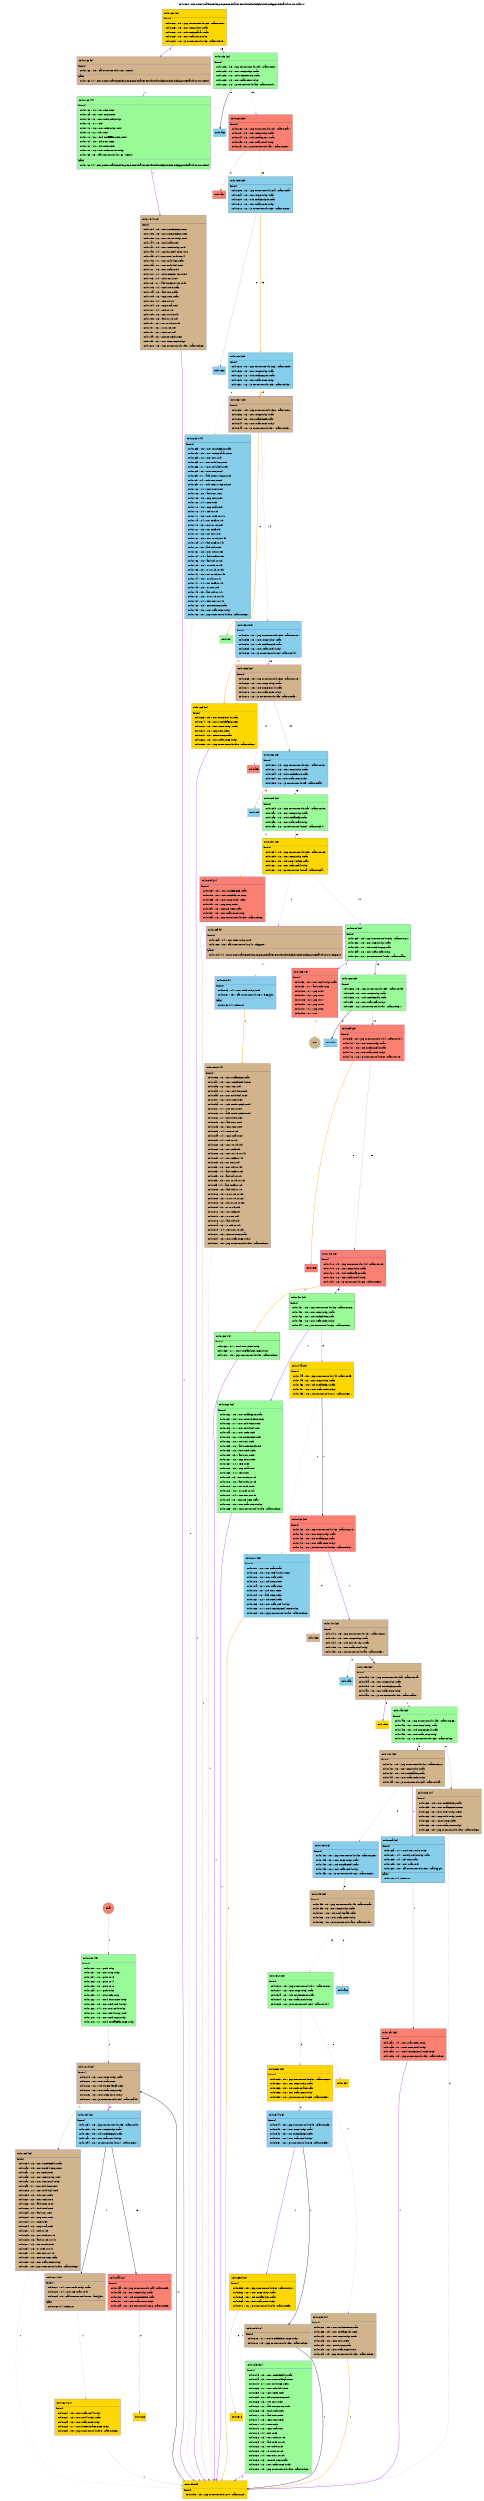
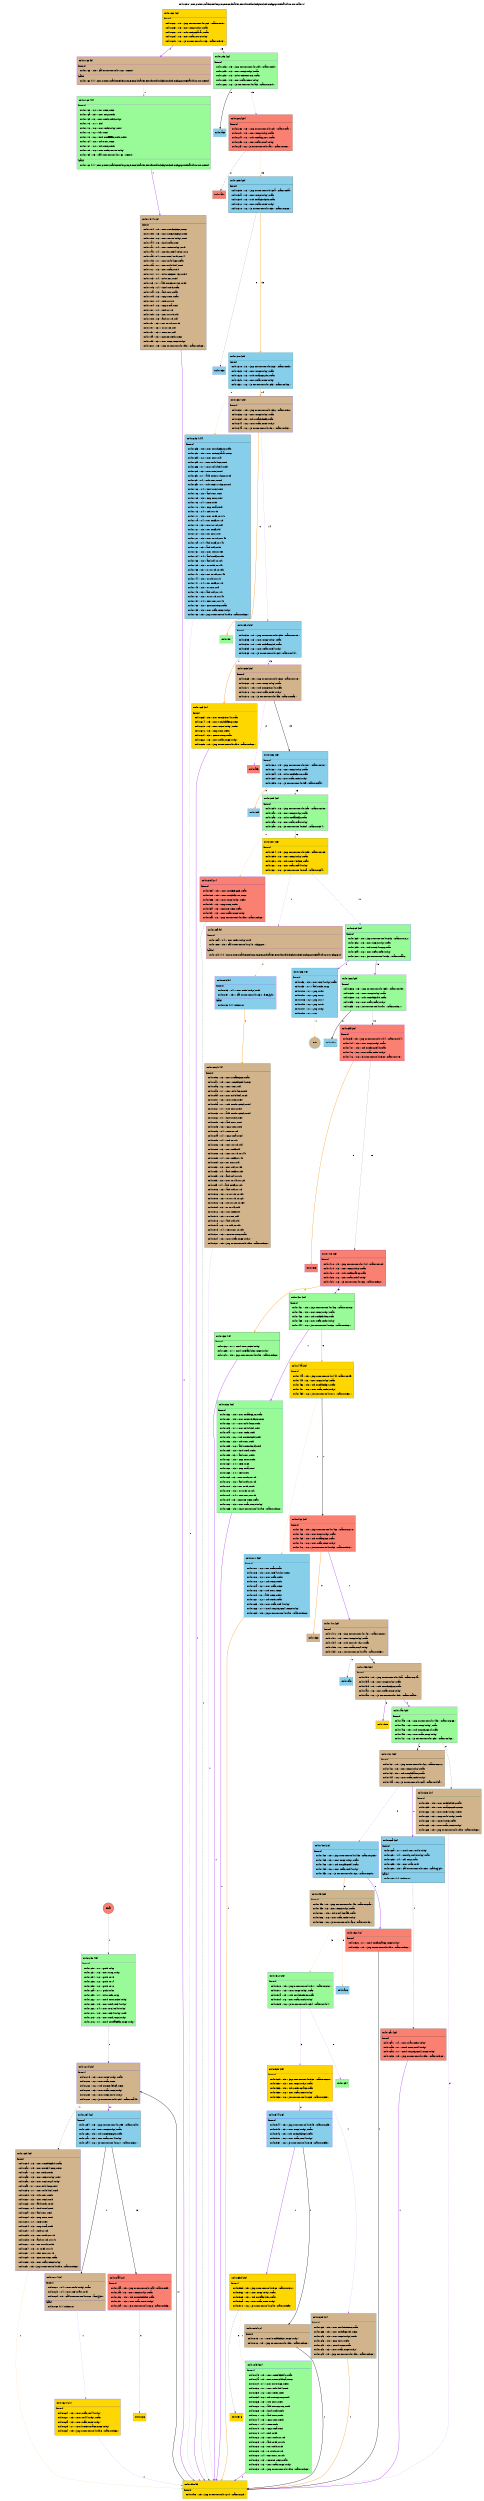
edge "0x401369 [25]" -> "0x401382 [25]": style dashed -> bold
node "0x401cf6 [19]": fillcolor salmon -> skyblue
edge "0x401463 [25]" -> "0x401d63": style dashed -> bold
edge "0x401495 [25]" -> "0x4014ae [25]": style dashed -> bold
node "0x40192c [12]": added
node "0x401654": fillcolor gold -> palegreen
